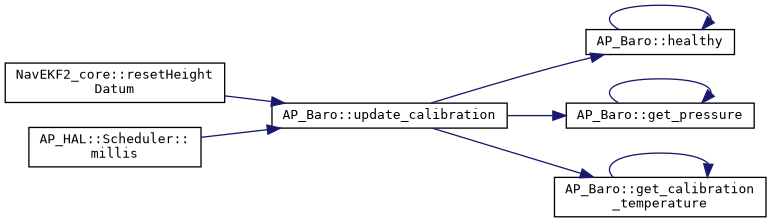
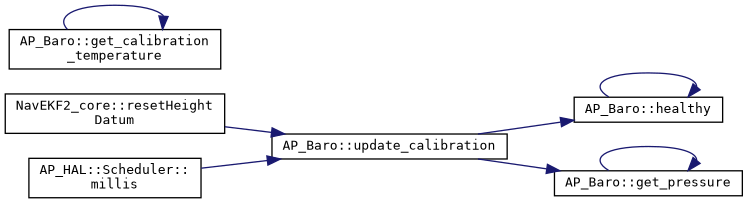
edge "AP_Baro::update_calibration" -> "AP_Baro::get_calibration _temperature": removed
